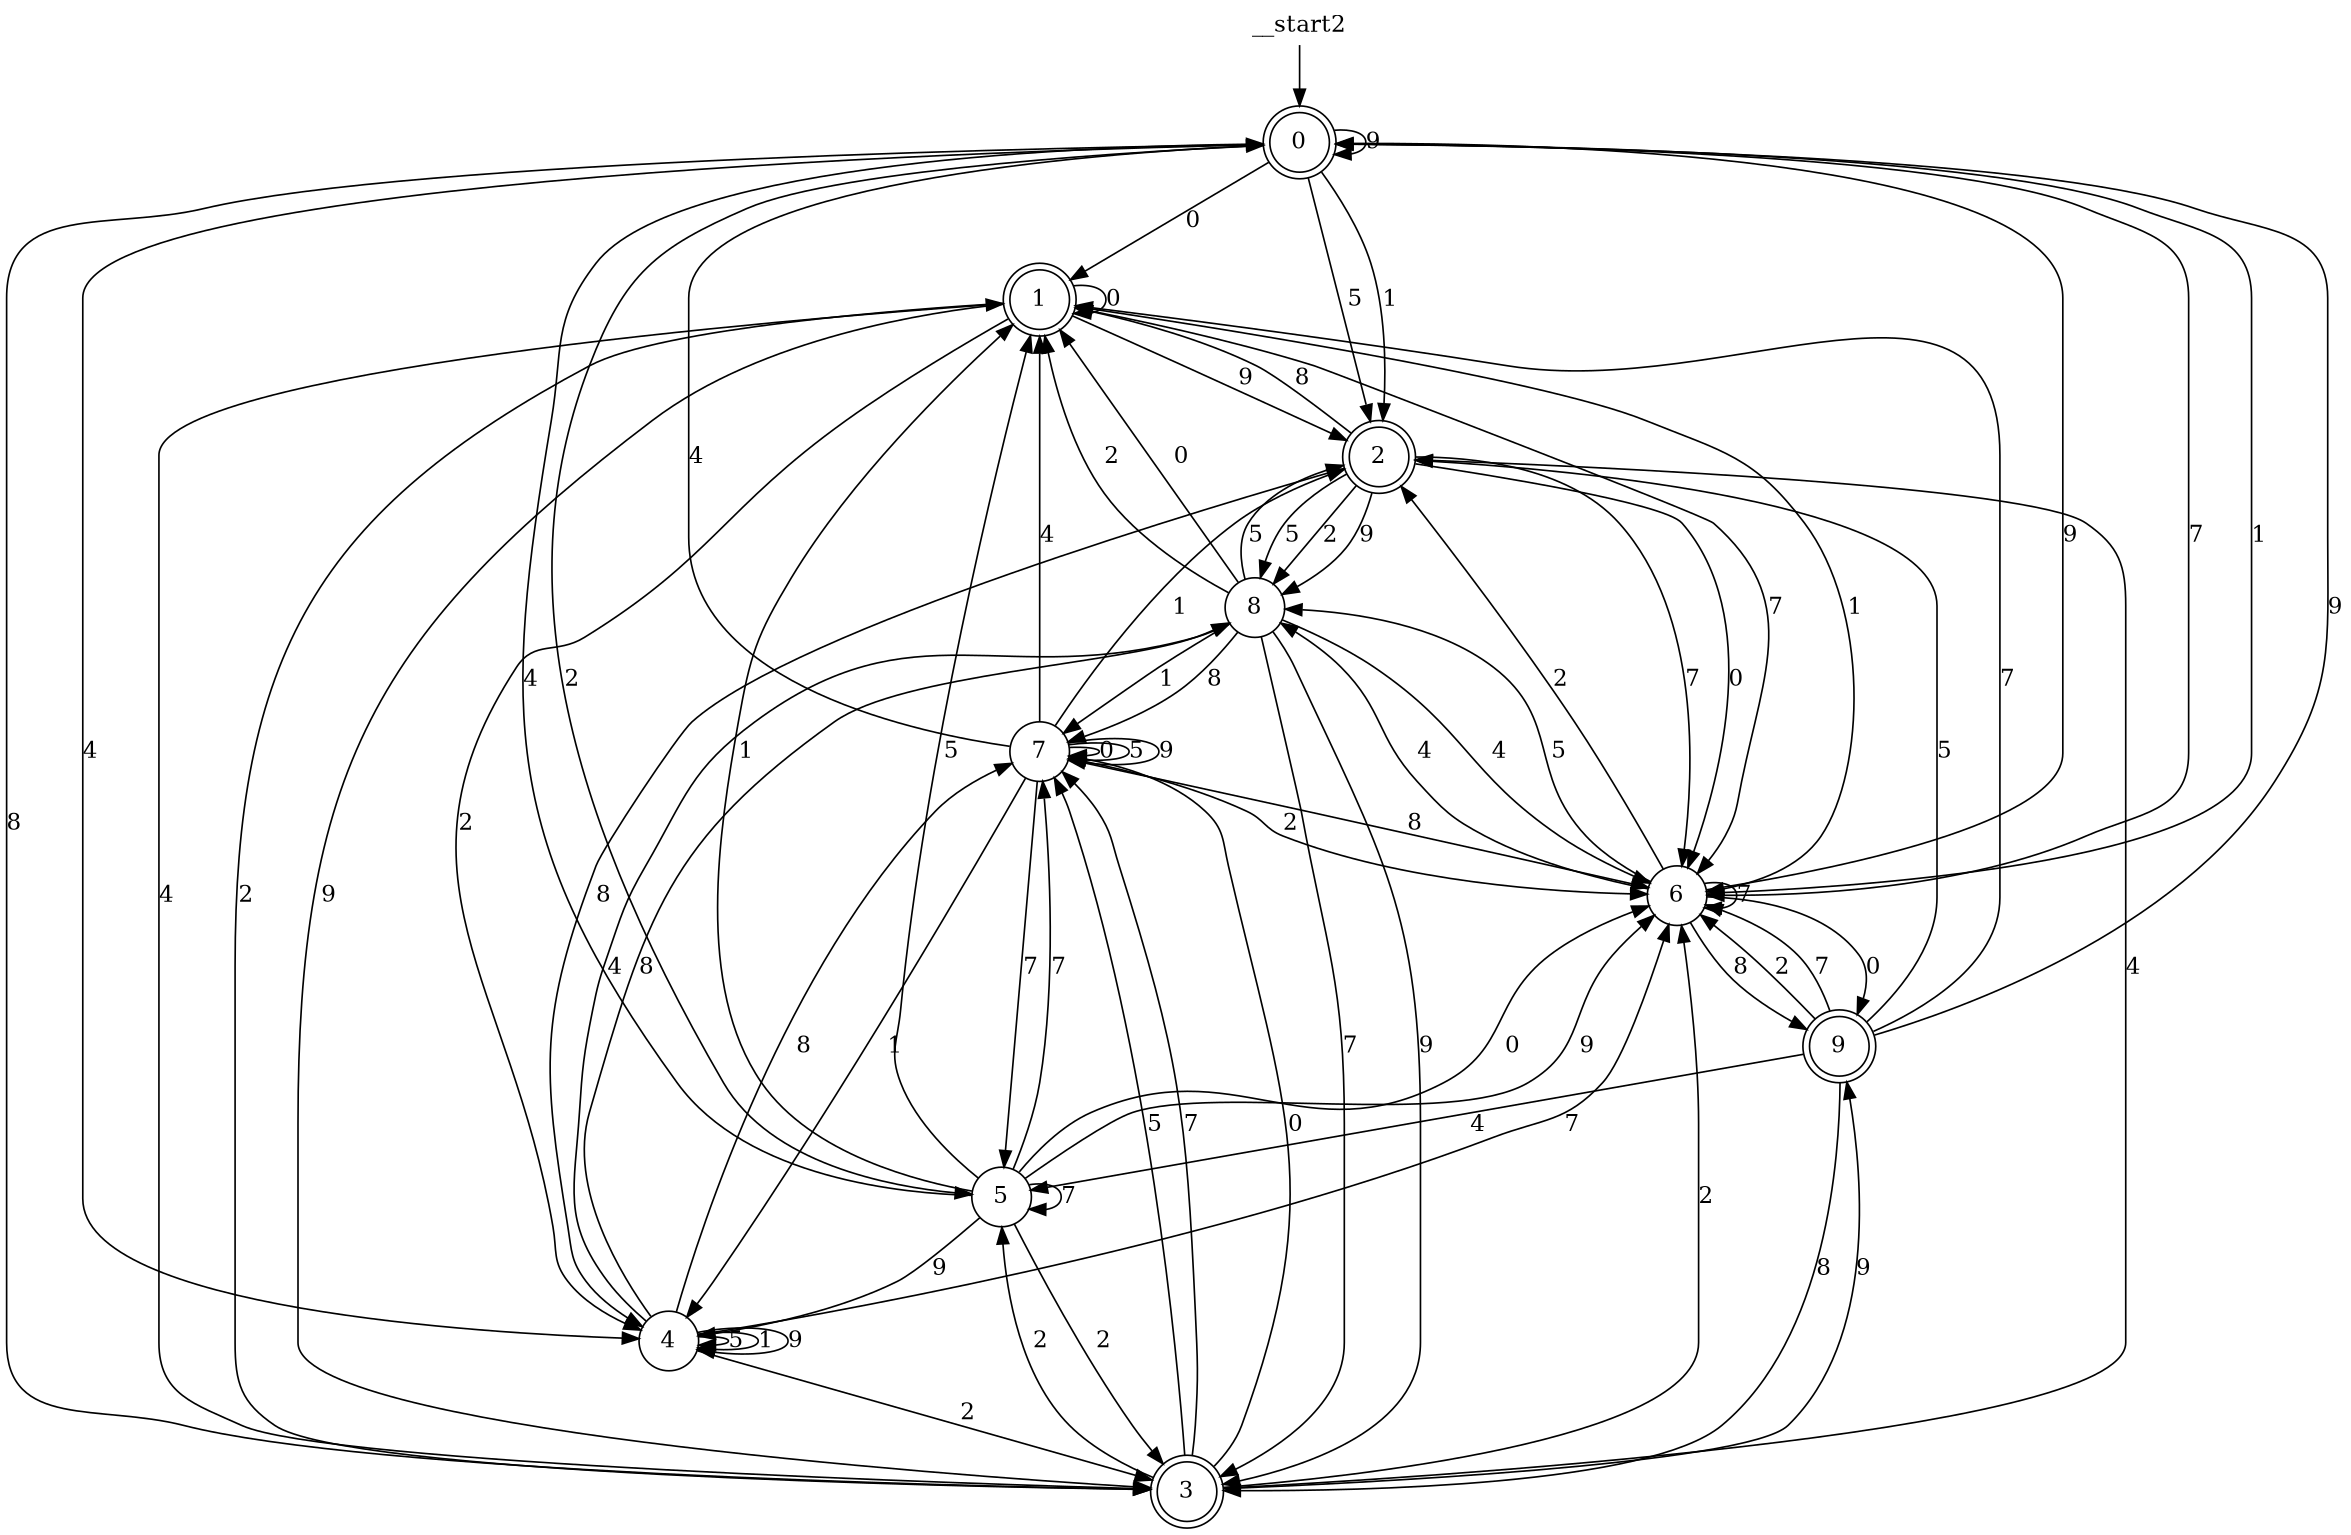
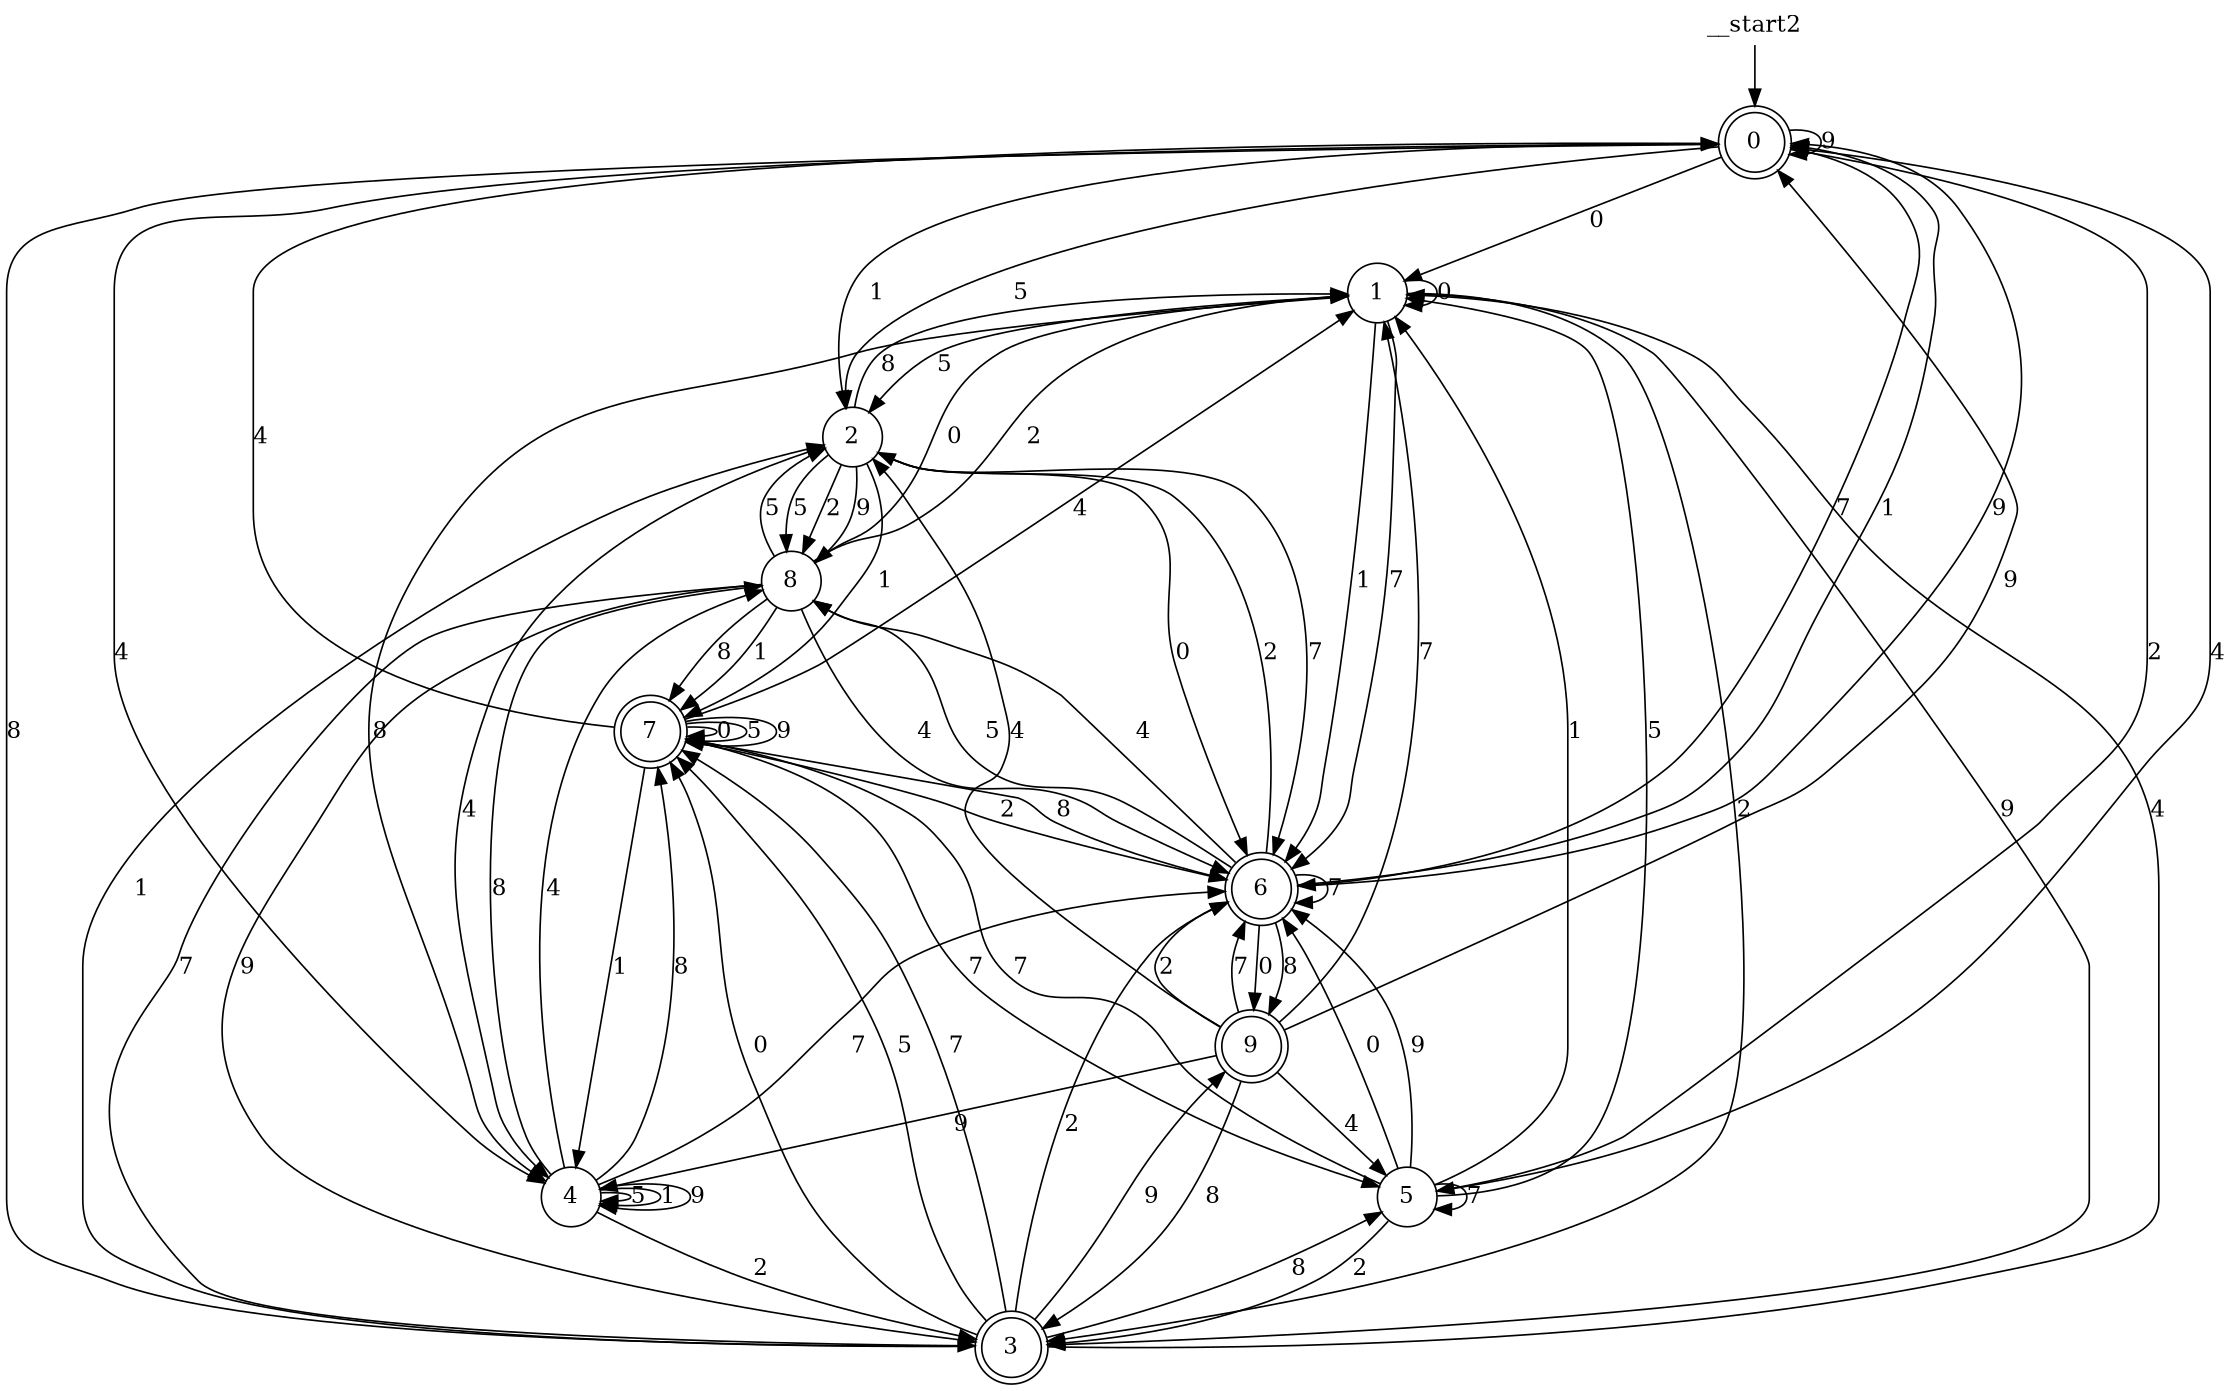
node "1": shape doublecircle -> circle
edge "1" -> "2": label "9" -> "5"
node "2": shape doublecircle -> circle
edge "7" -> "2": reversed
node "7": shape circle -> doublecircle
edge "9" -> "2": label "5" -> "4"
edge "0" -> "3": reversed
edge "1" -> "4": label "2" -> "8"
edge "2" -> "4": label "8" -> "4"
node "6": shape circle -> doublecircle
edge "3" -> "2": label "4" -> "1"
edge "5" -> "4": now "9" -> "4"
edge "3" -> "5": label "2" -> "8"
